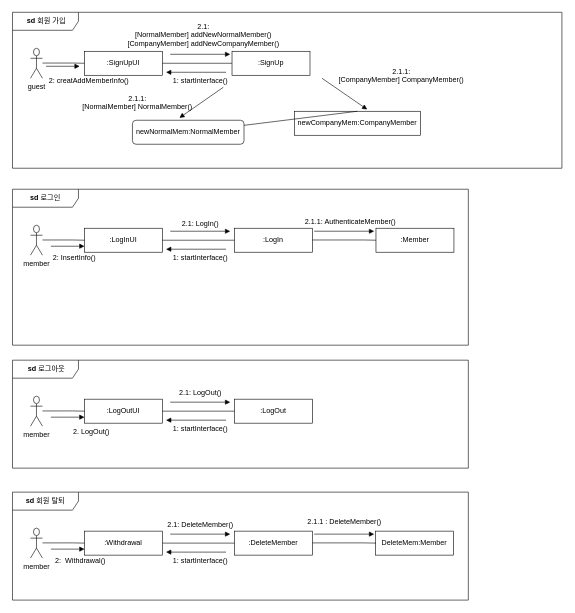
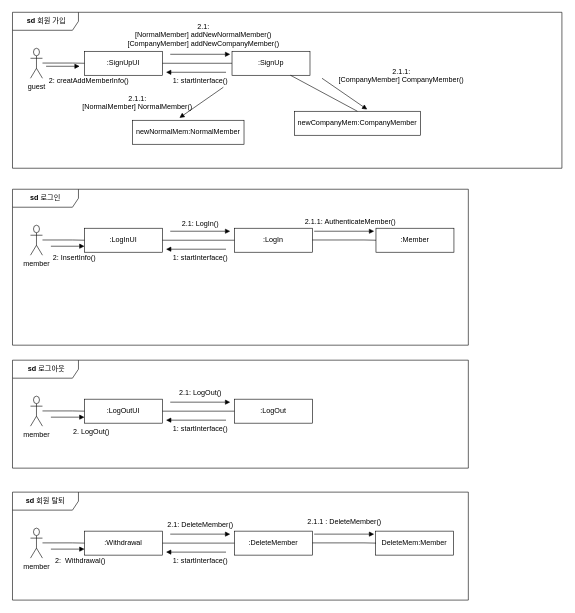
edge "newCompanyMem:CompanyMember" -- "newNormalMem:NormalMember": now "newCompanyMem:CompanyMember" -- ":SignUp"
node "newNormalMem:NormalMember": shape rounded rectangle -> rectangle
